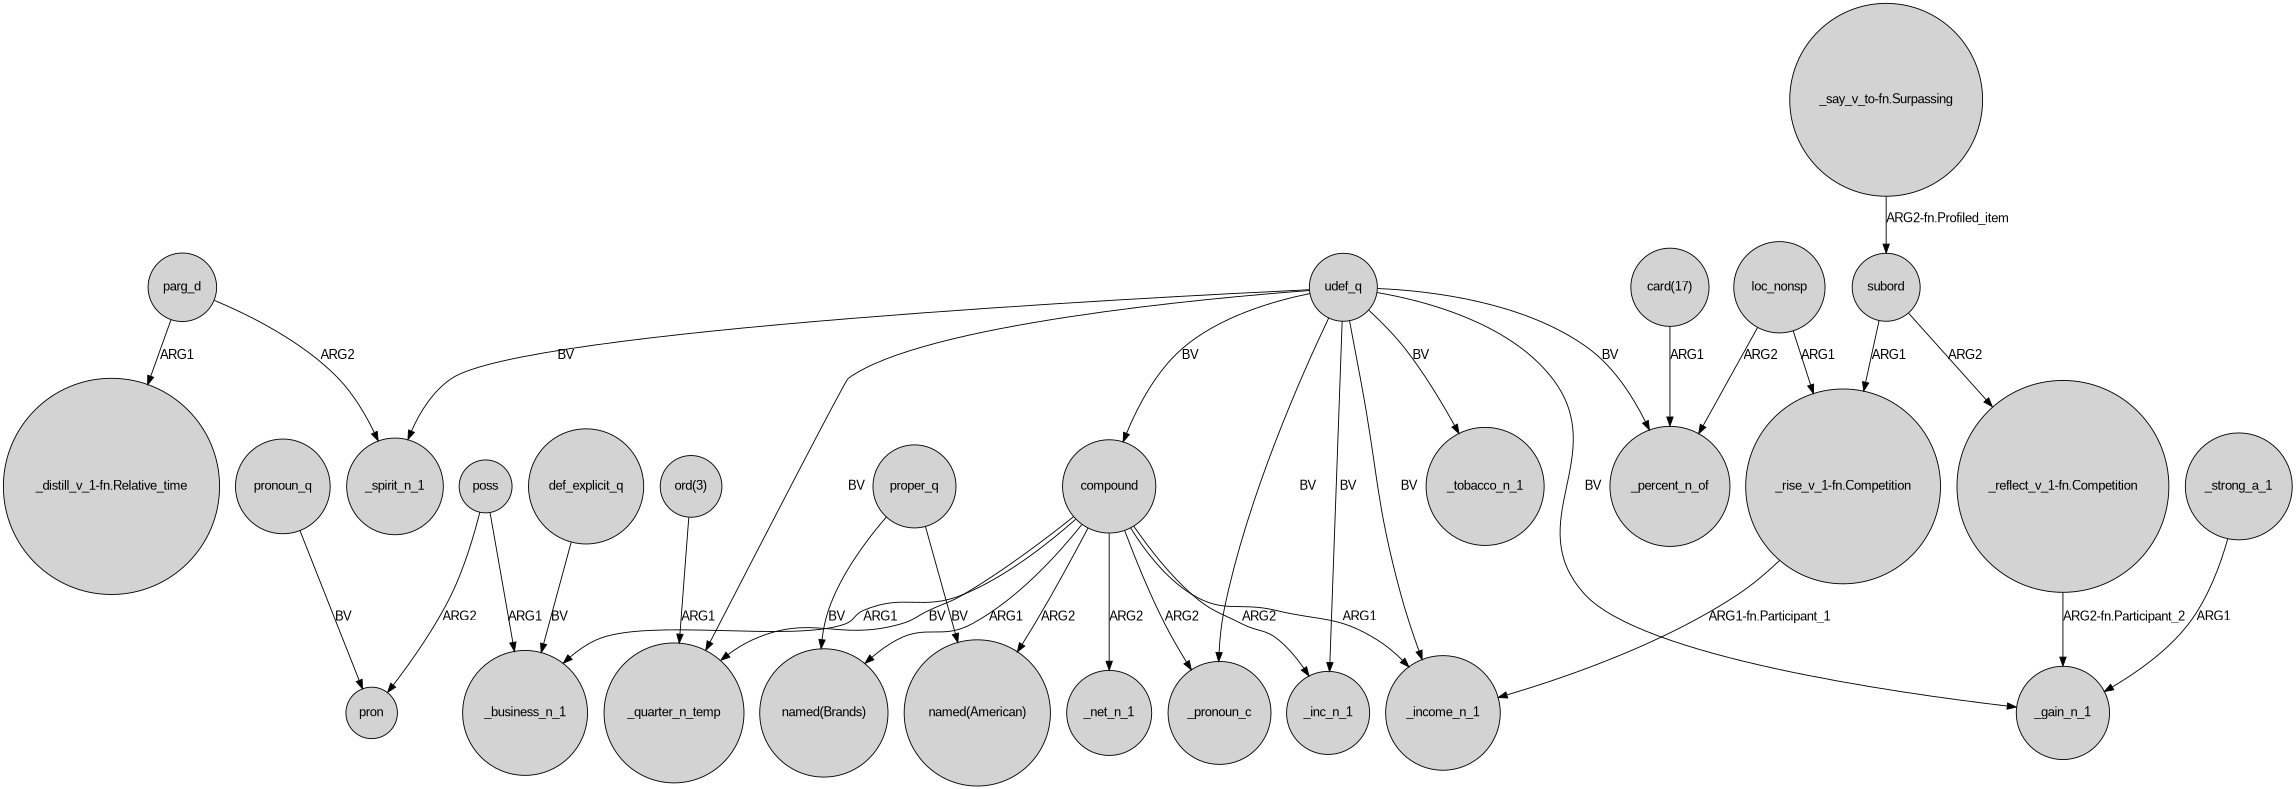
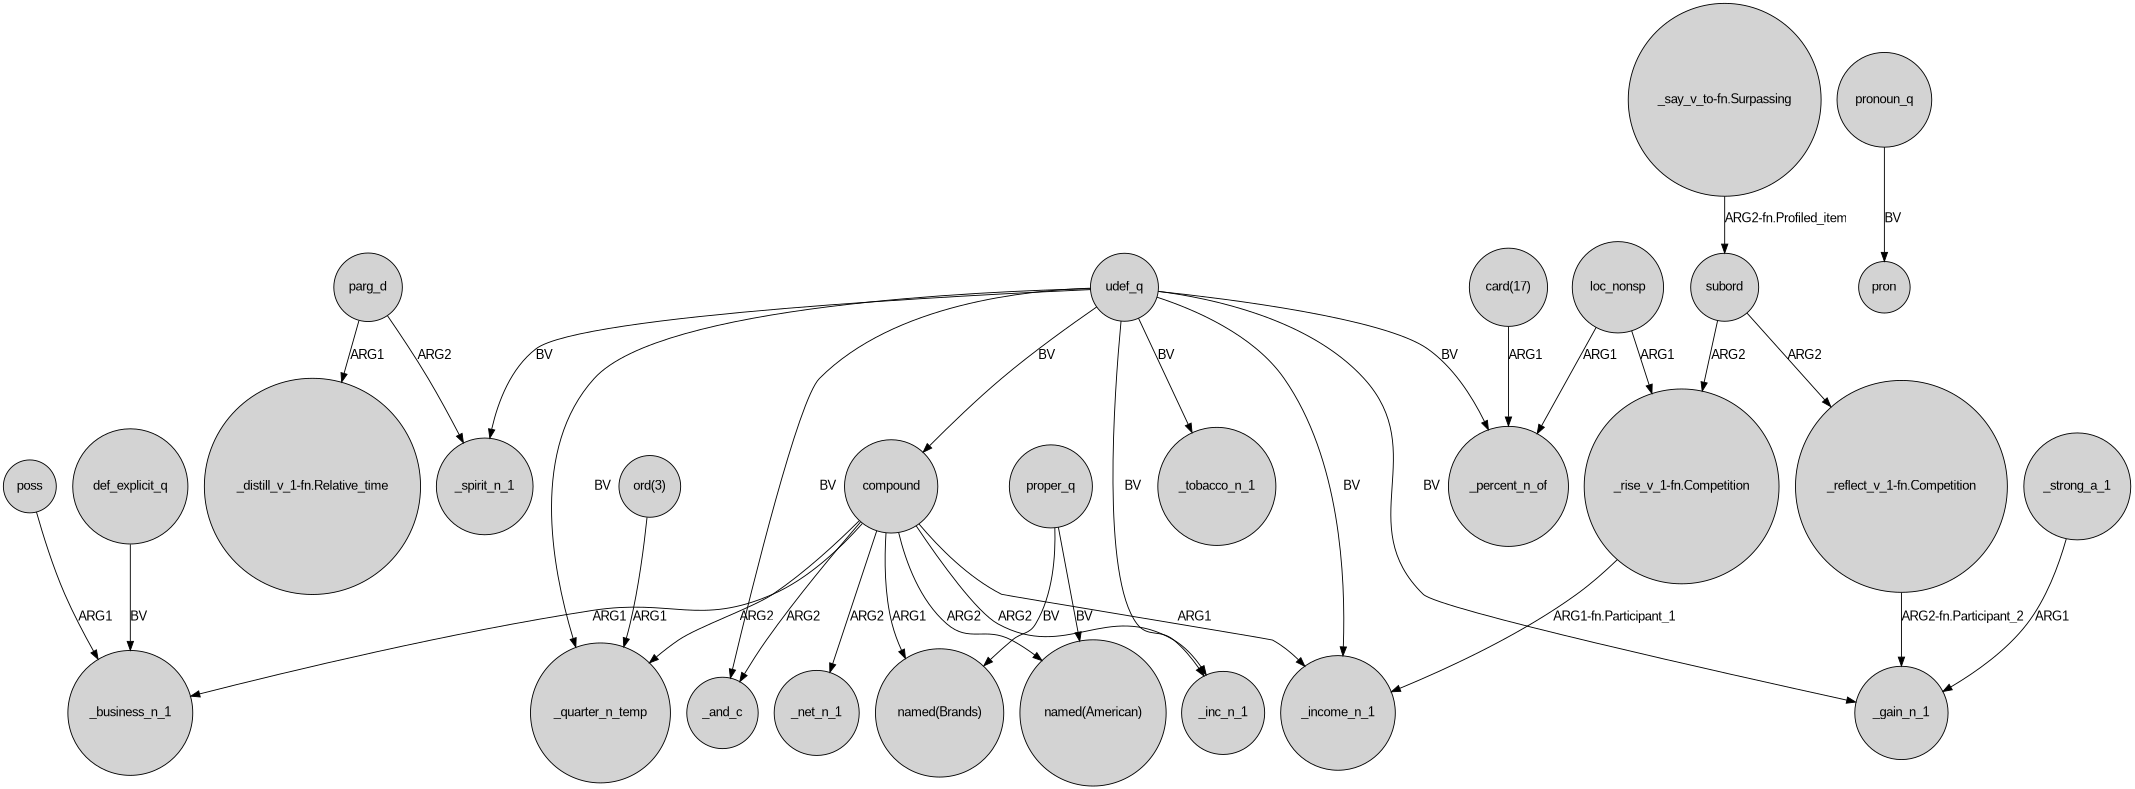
edge "loc_nonsp" -> "_percent_n_of": label "ARG2" -> "ARG1"
edge "subord" -> "_rise_v_1-fn.Competition": label "ARG1" -> "ARG2"
edge "poss" -> "pron": removed, label "ARG2"
edge "compound" -> "_quarter_n_temp": label "BV" -> "ARG2"
node "_pronoun_c": label "_pronoun_c" -> "_and_c"
